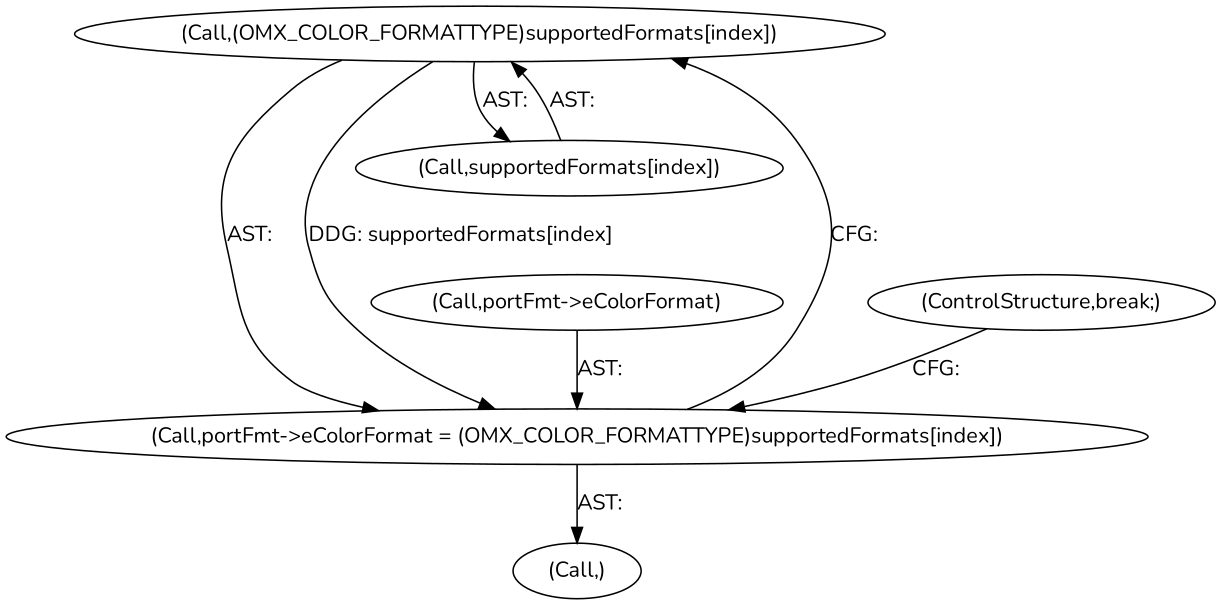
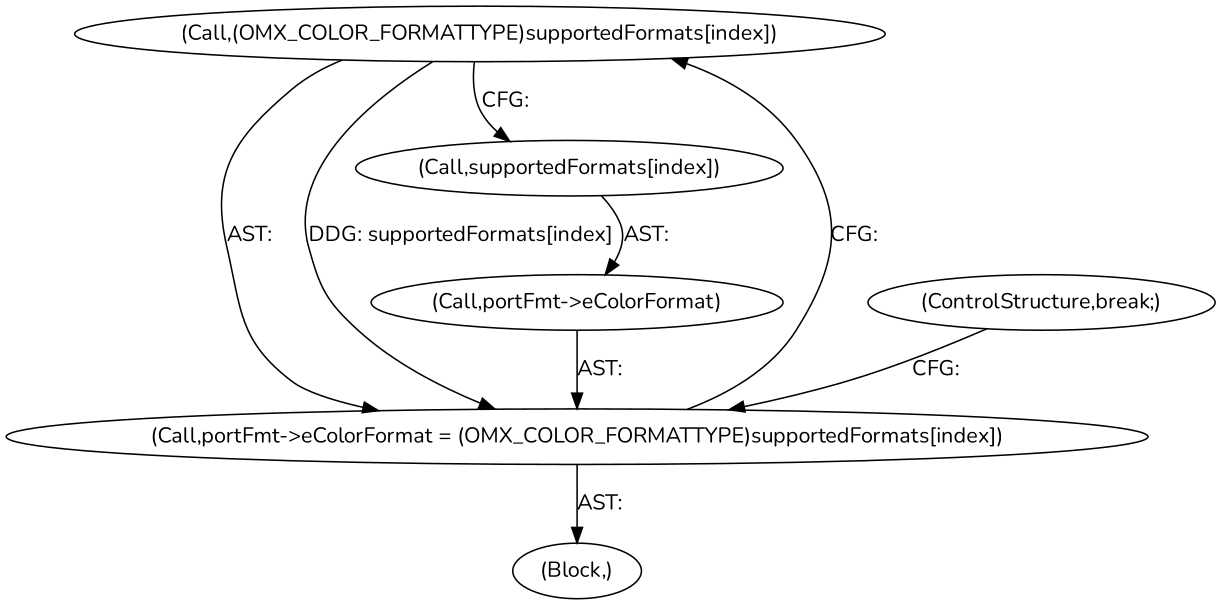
edge "(Call,(OMX_COLOR_FORMATTYPE)supportedFormats[index])" -> "(Call,supportedFormats[index])": label "AST: " -> "CFG: "
edge "(Call,supportedFormats[index])" -> "(Call,(OMX_COLOR_FORMATTYPE)supportedFormats[index])": now "(Call,supportedFormats[index])" -> "(Call,portFmt->eColorFormat)"
node "(Call,)": label "(Call,)" -> "(Block,)"
